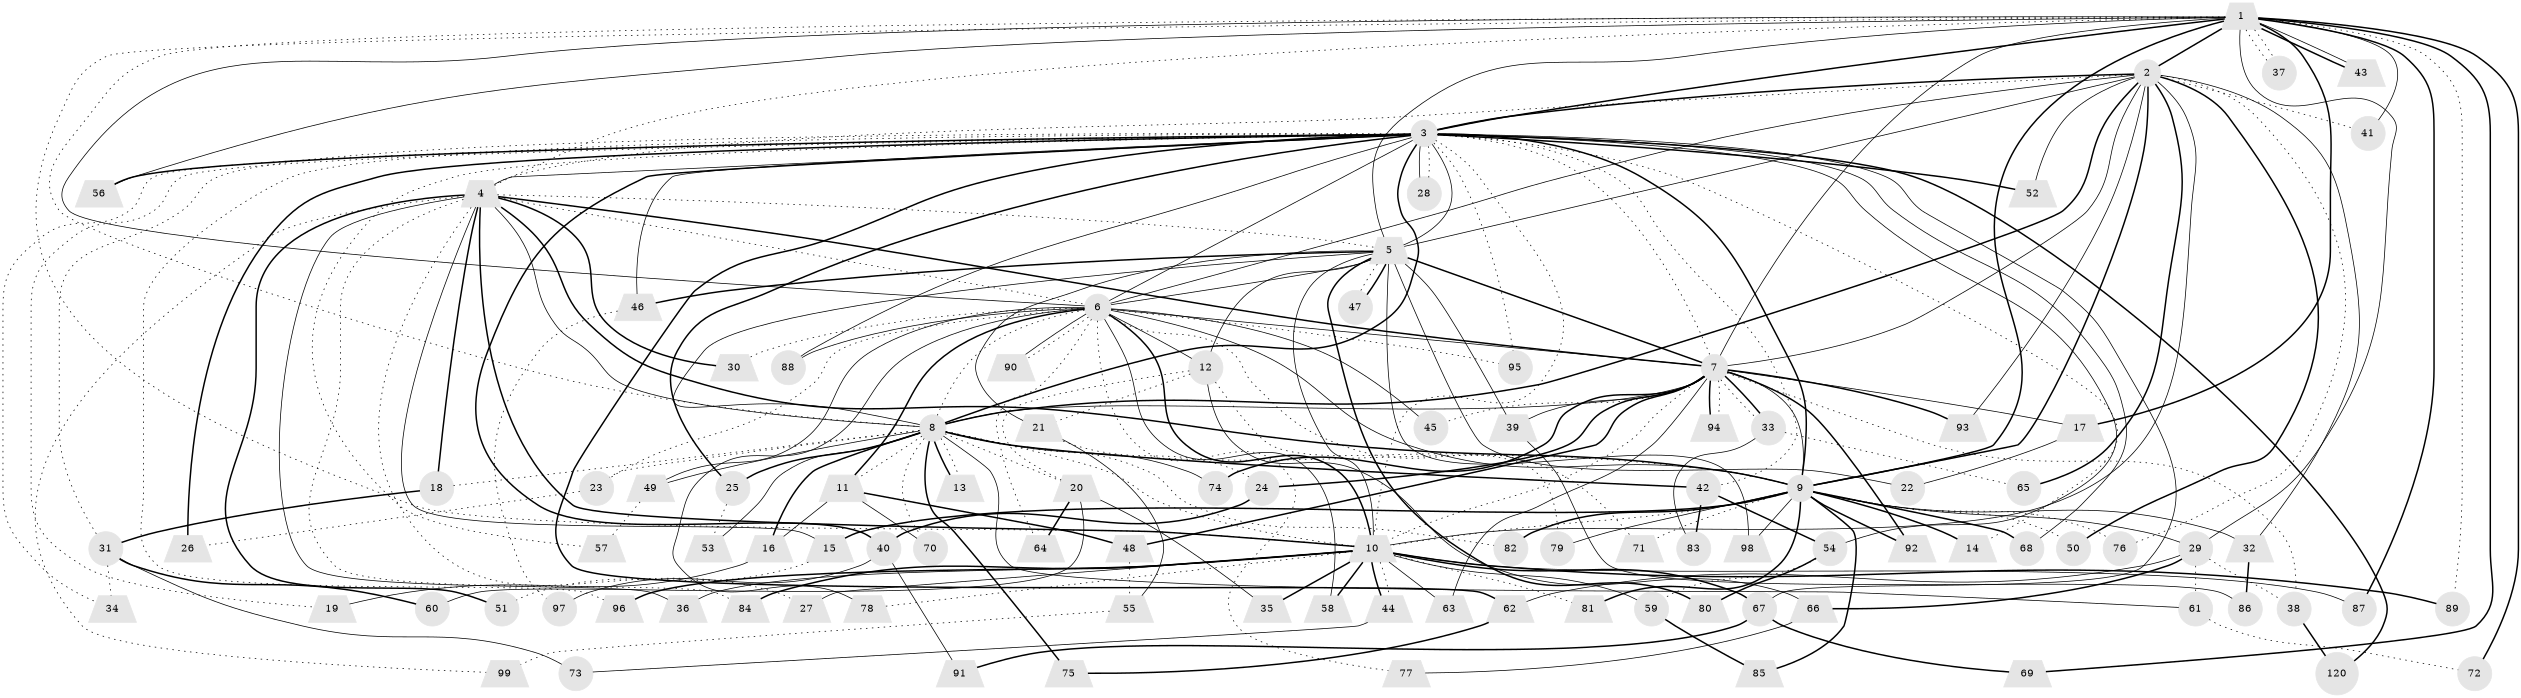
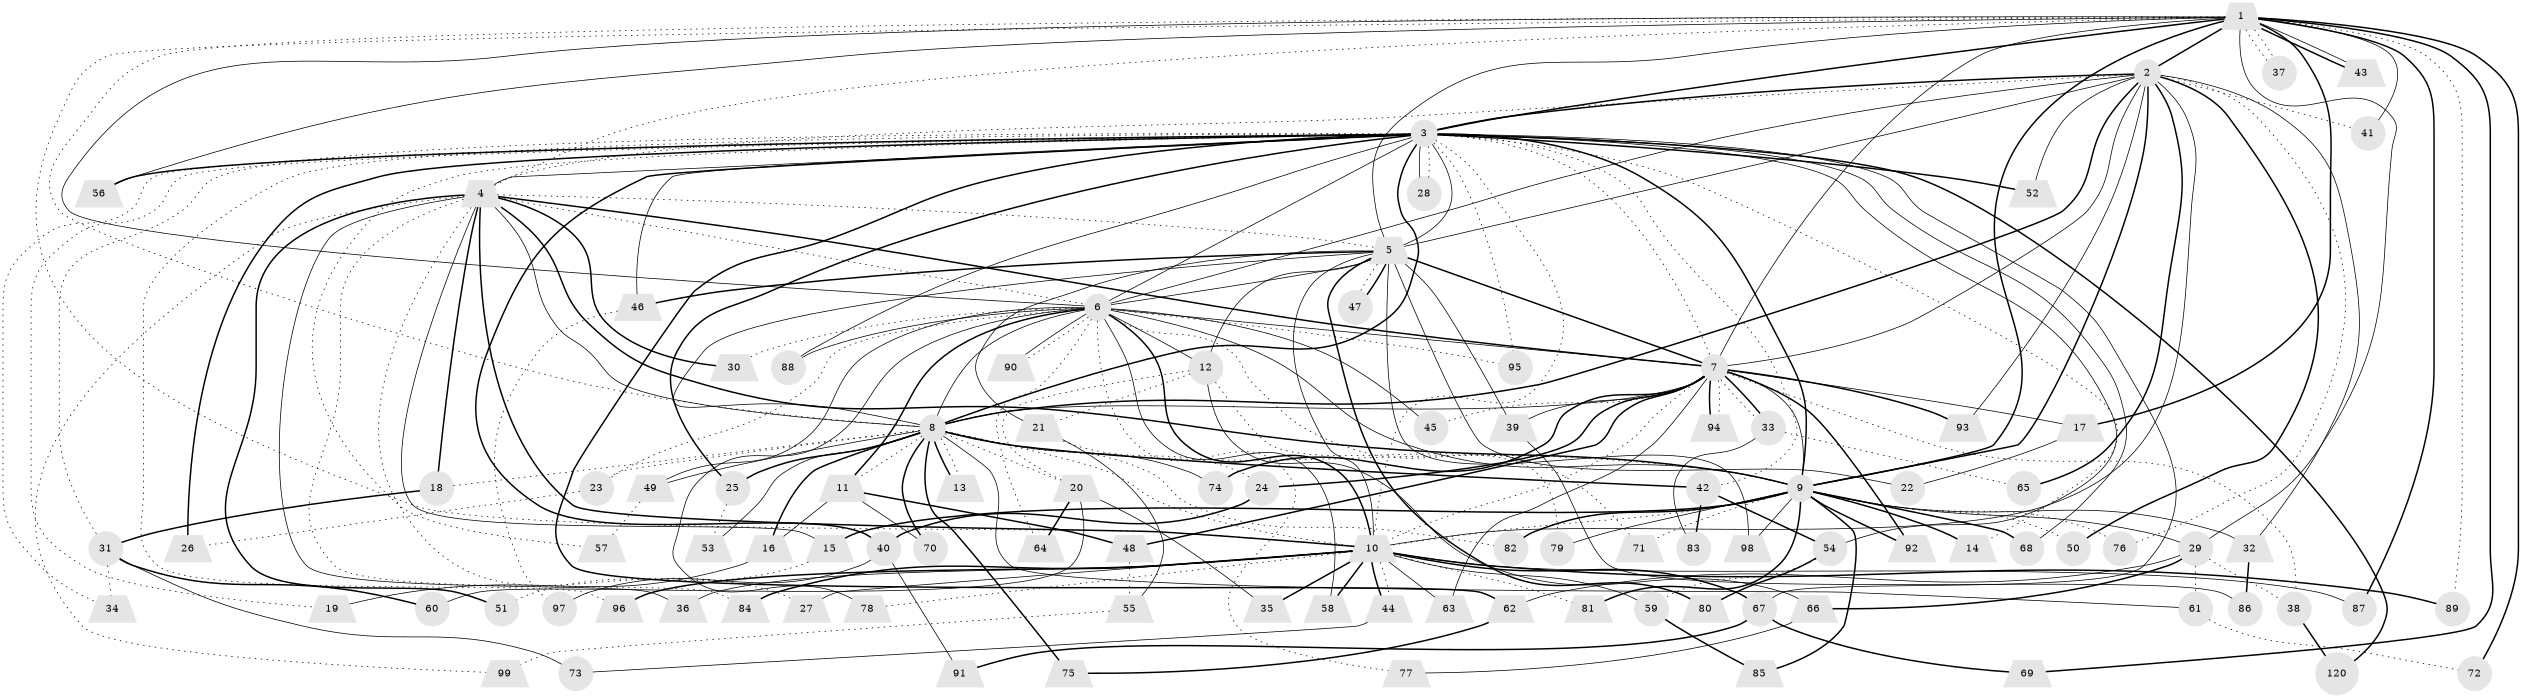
edge "6" -- "8": style dotted -> solid
edge "8" -- "70": style dotted -> bold
